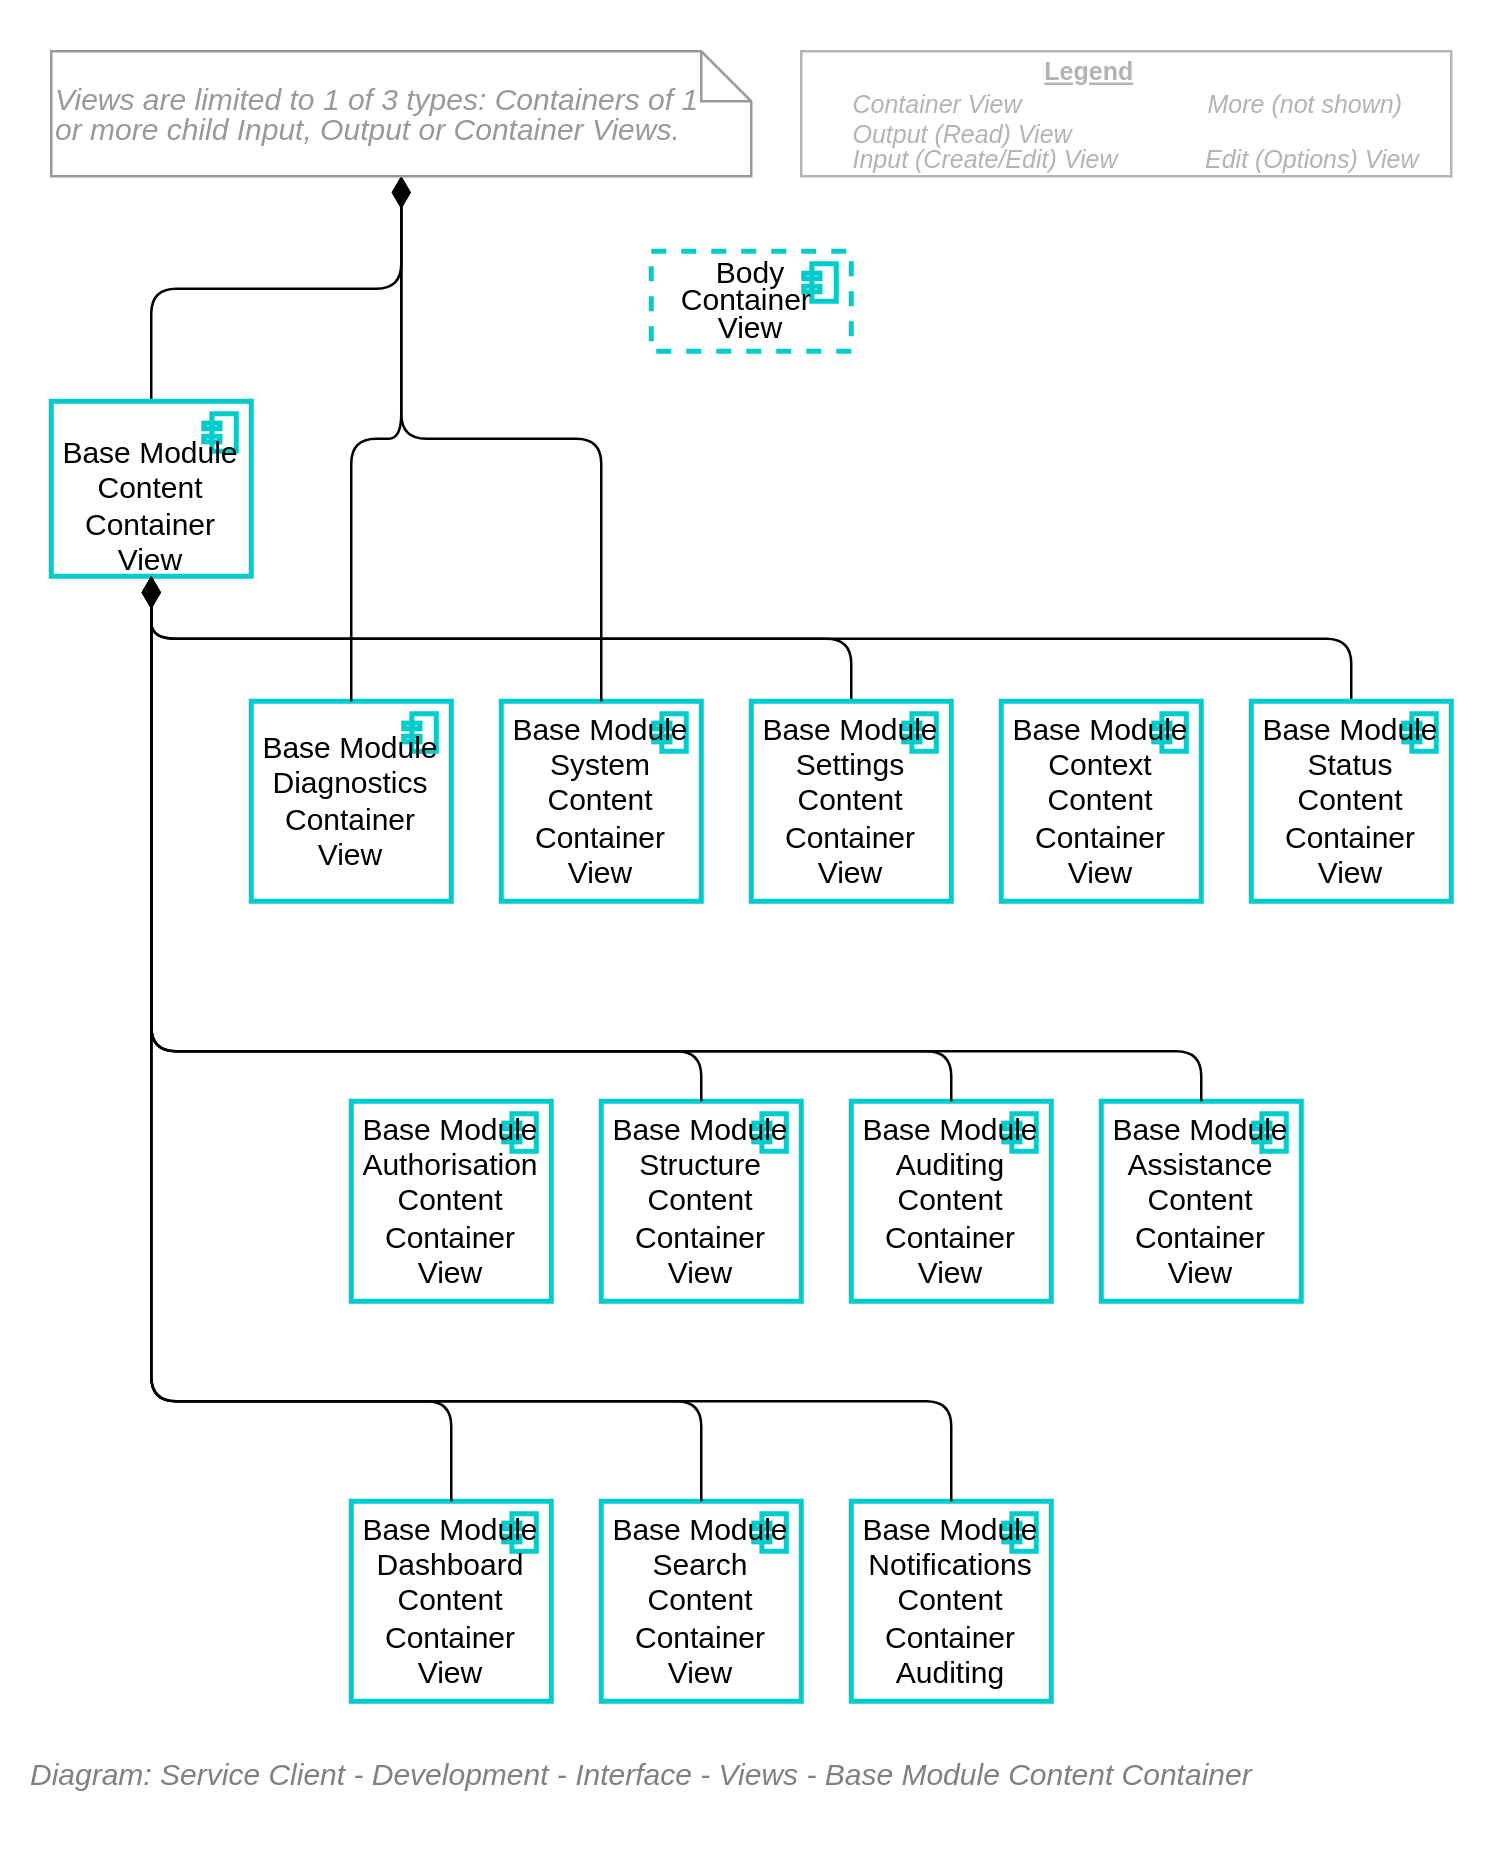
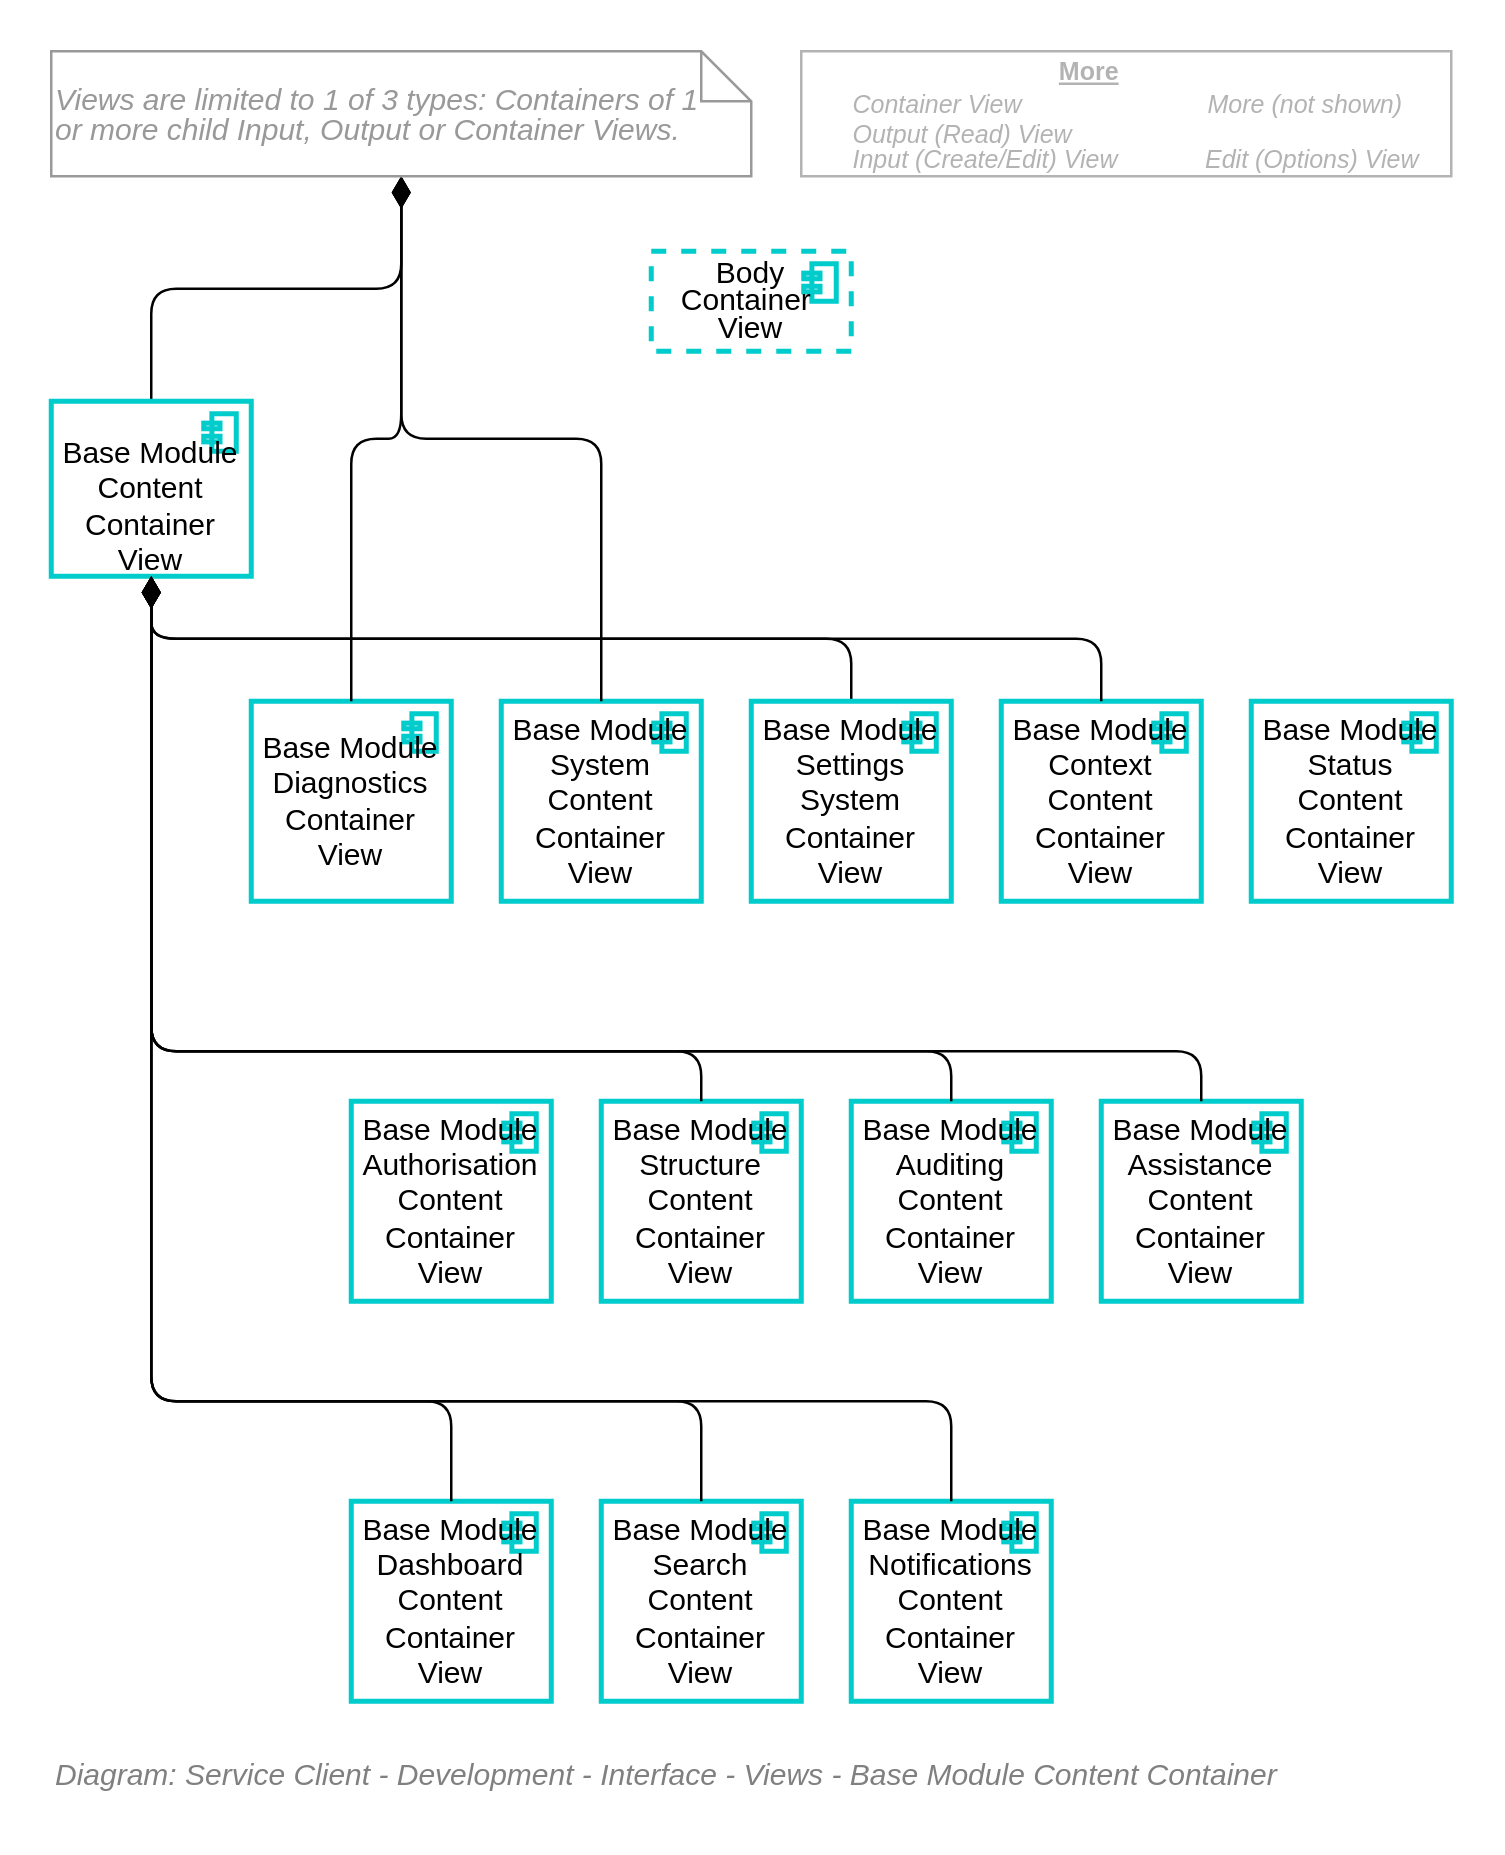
node "Legend": label "Legend" -> "More"
edge "Base Module Status Content Container View" -> "Base Module Content Container View": removed
edge "Base Module Context Content Container View" -> "Base Module Content Container View": added
node "Base Module Settings Content Container View": label "Base Module Settings Content Container View" -> "Base Module Settings System Container View"
node "Base Module Notifications Content Container Auditing": label "Base Module Notifications Content Container Auditing" -> "Base Module Notifications Content Container View"
node "Diagram: Service Client - Development - Interface - Views - Base Module Content Container": moved (676, 1776) -> (701, 1776)
